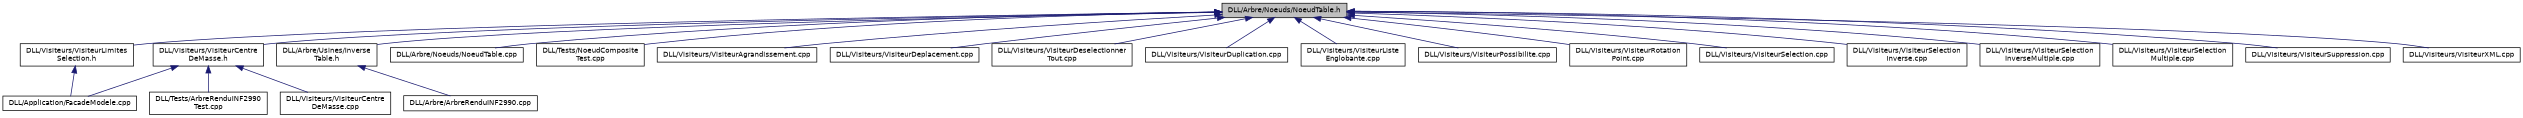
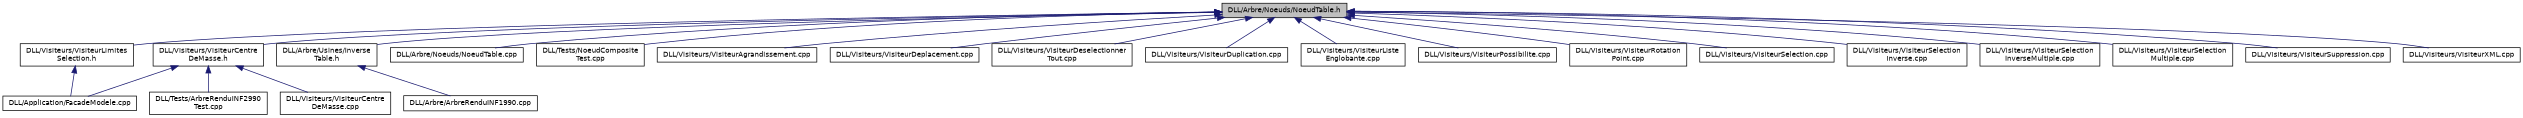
node "DLL/Arbre/ArbreRenduINF2990.cpp": label "DLL/Arbre/ArbreRenduINF2990.cpp" -> "DLL/Arbre/ArbreRenduINF1990.cpp"
